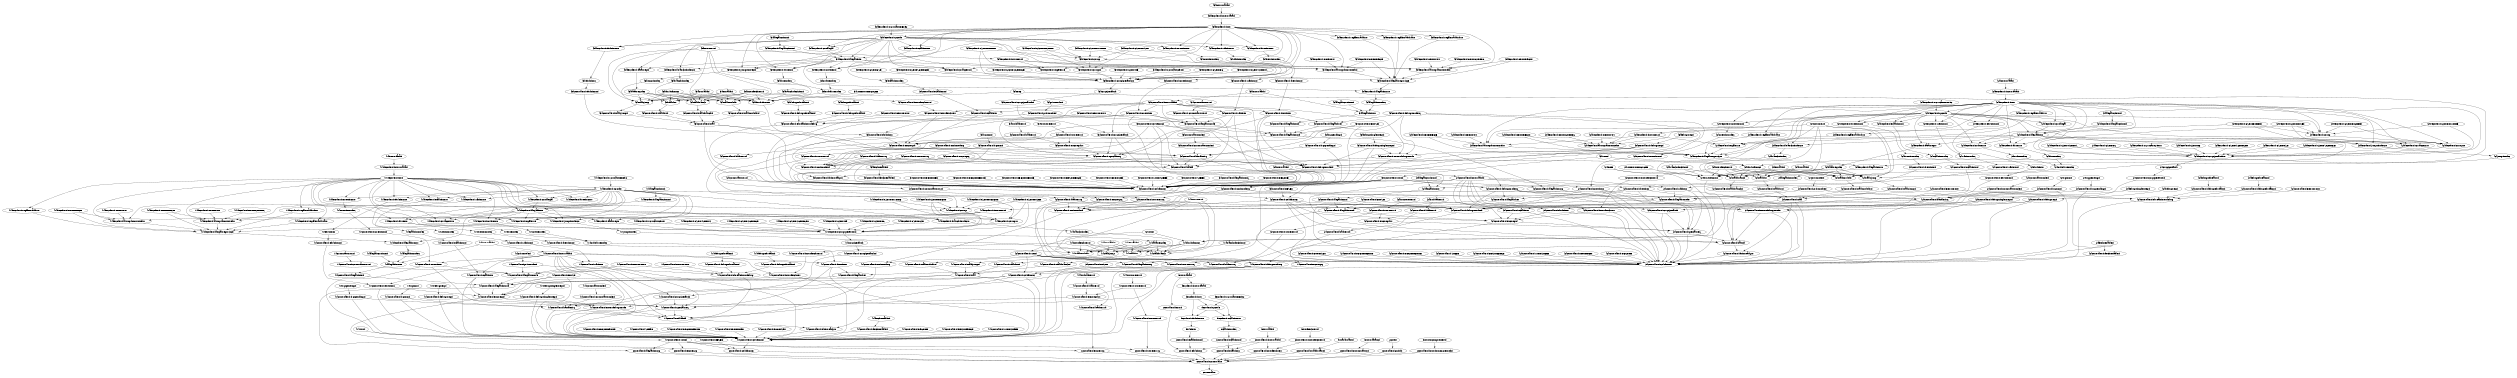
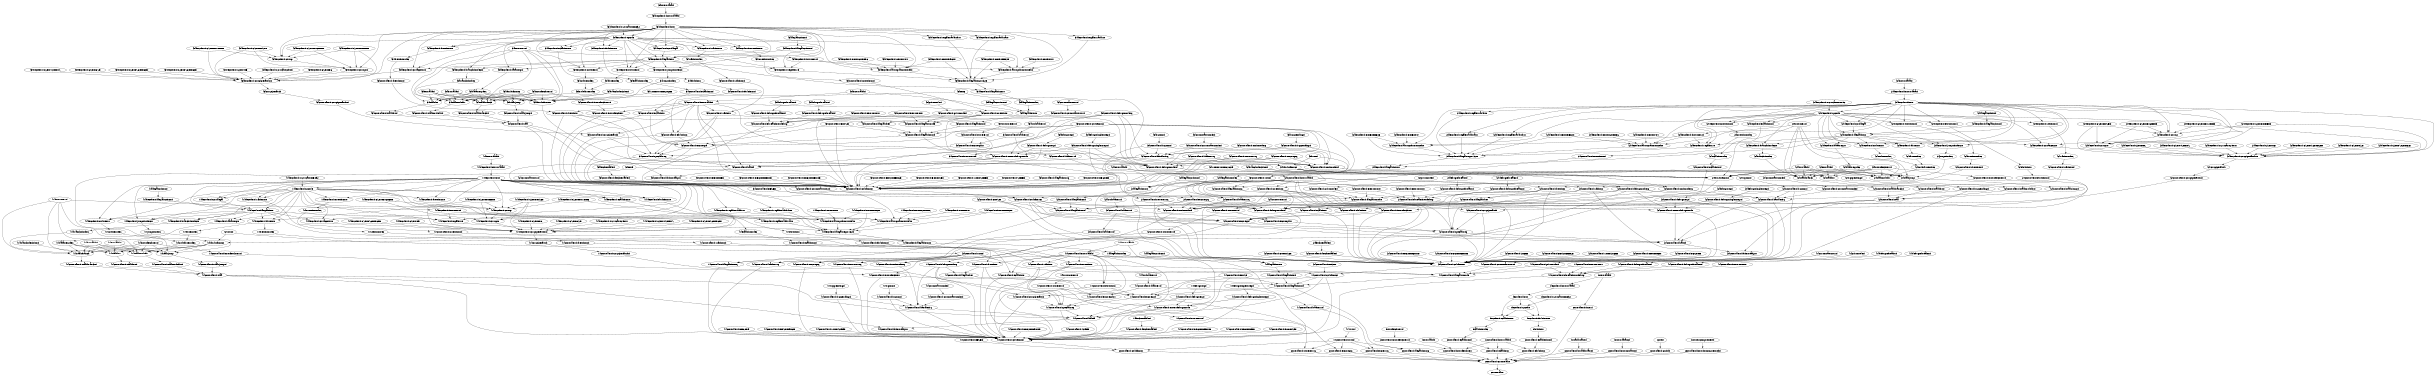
edge "controller_i.instr_i" -> "controller_i.ebrk_insn": now "controller_i.instr_i" -> "controller_i.csr_mtval_o"
edge "instr_valid_i" -> "controller_i.instr_valid_i": now "instr_valid_i" -> "controller_i.instr_fetch_err"
